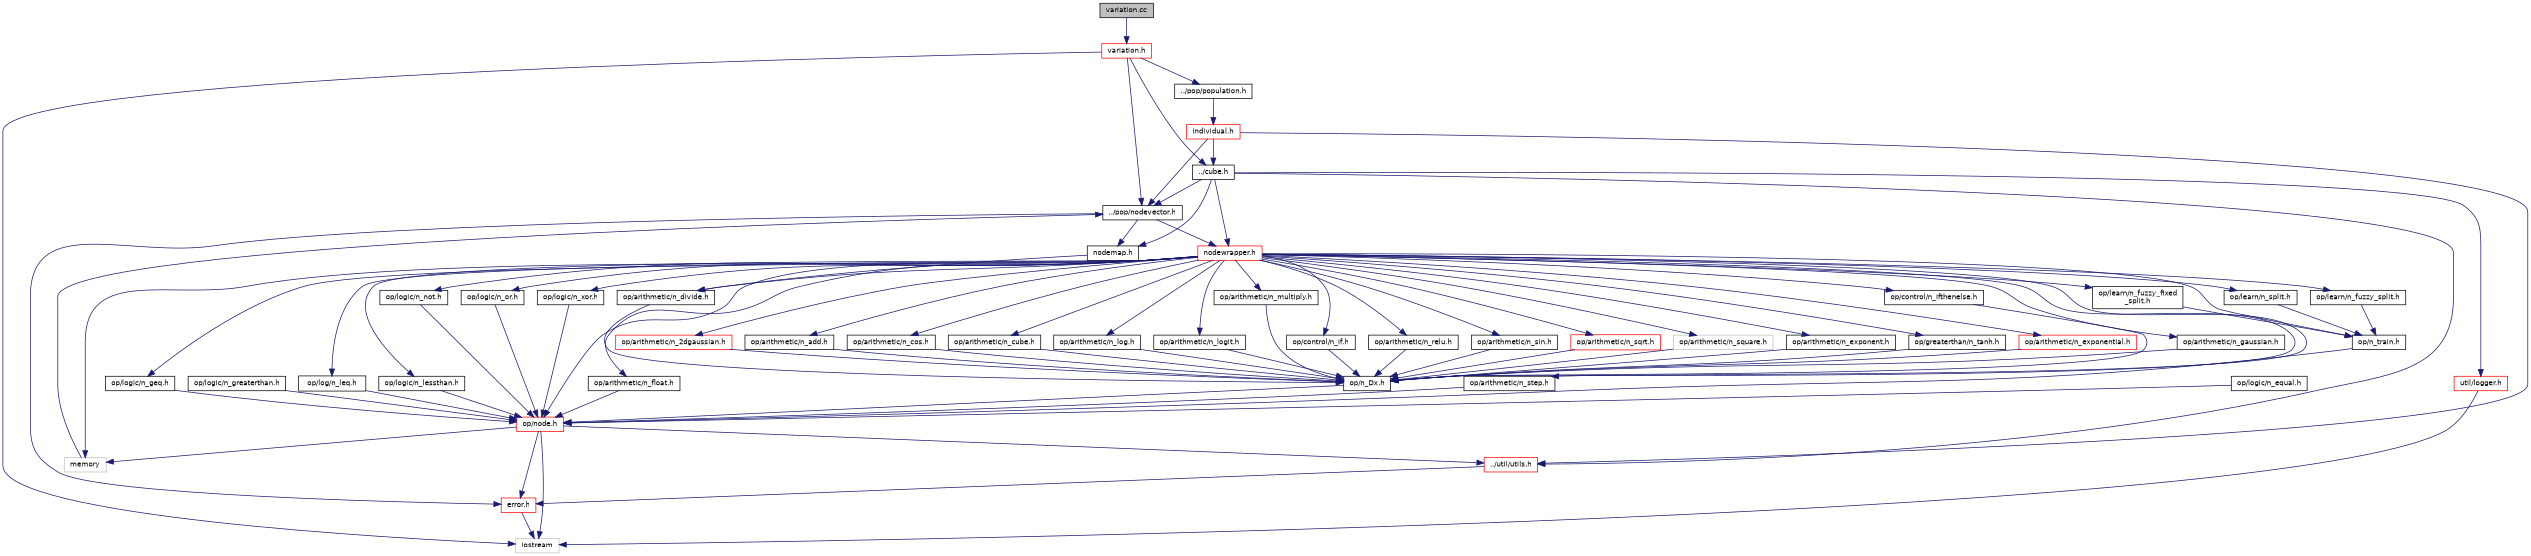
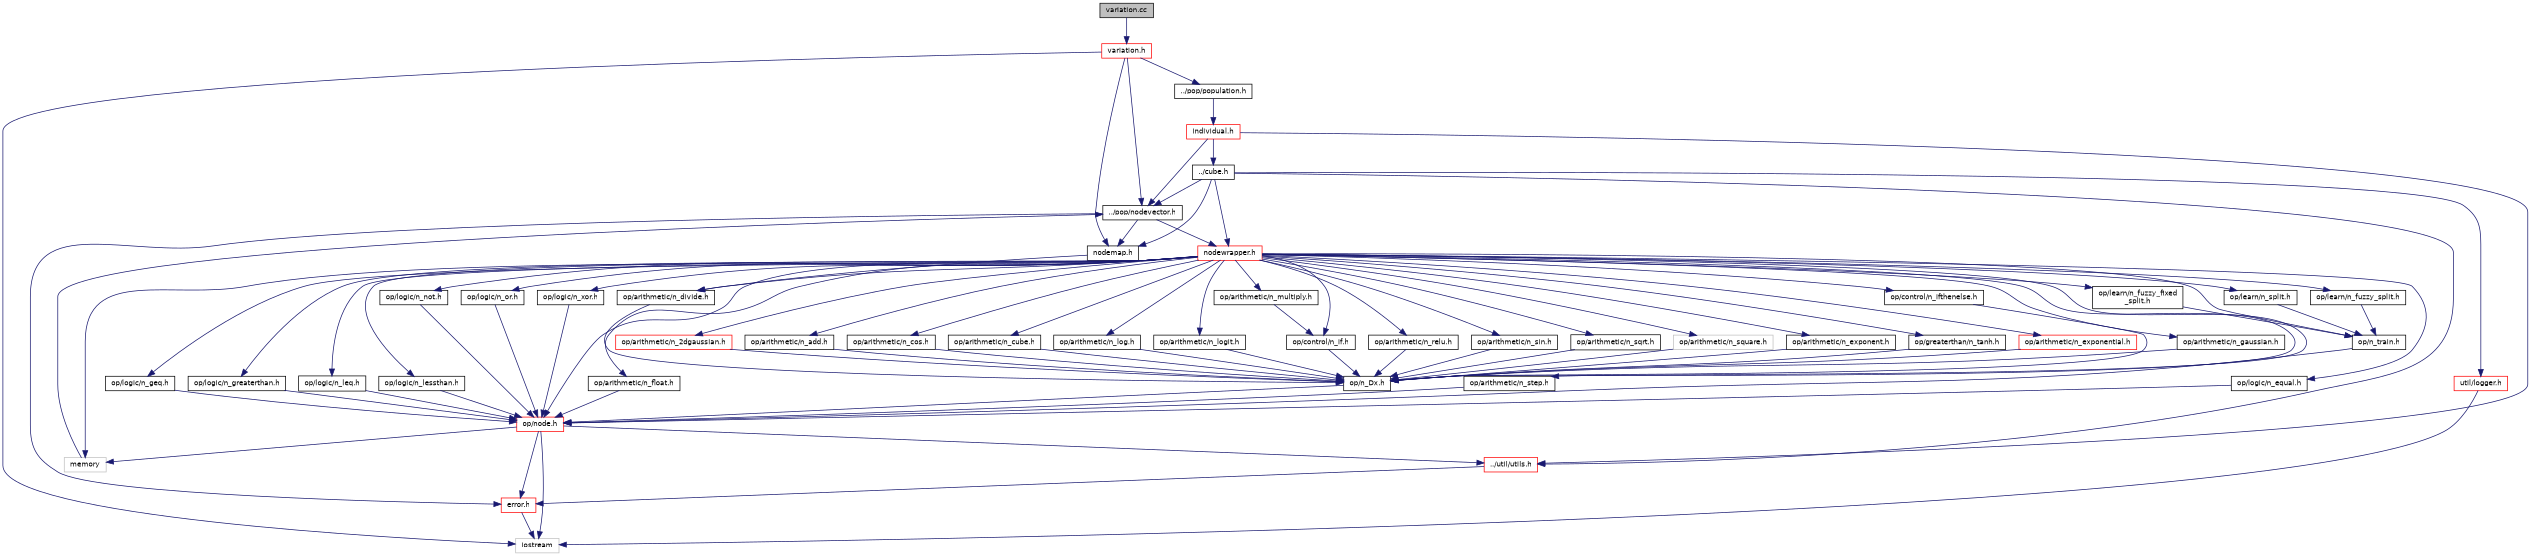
edge "variation.h" -> "../cube.h": now "variation.h" -> "nodemap.h"
edge "nodewrapper.h" -> "op/logic/n_greaterthan.h": added
edge "nodewrapper.h" -> "op/logic/n_equal.h": added
node "op/arithmetic/n_sqrt.h": color red -> black
edge "op/arithmetic/n_multiply.h" -> "op/n_Dx.h": now "op/arithmetic/n_multiply.h" -> "op/control/n_if.h"
node "op/log/n_leq.h": label "op/log/n_leq.h" -> "op/logic/n_leq.h"
